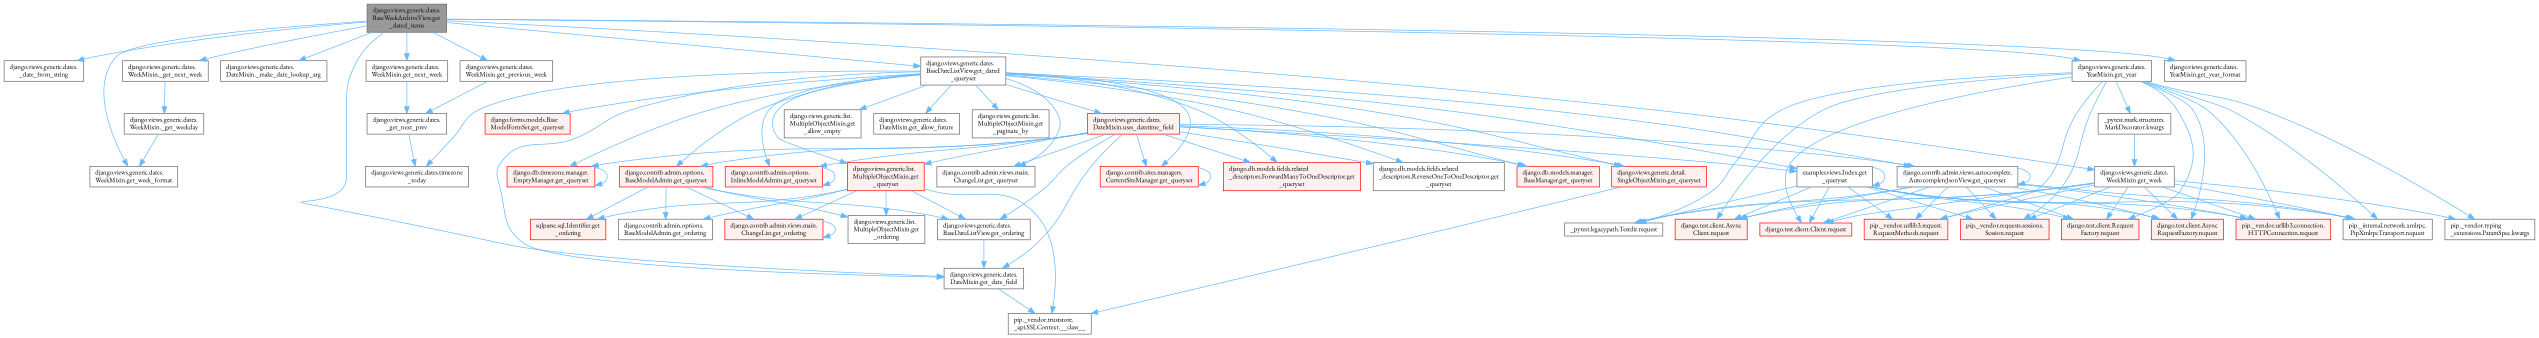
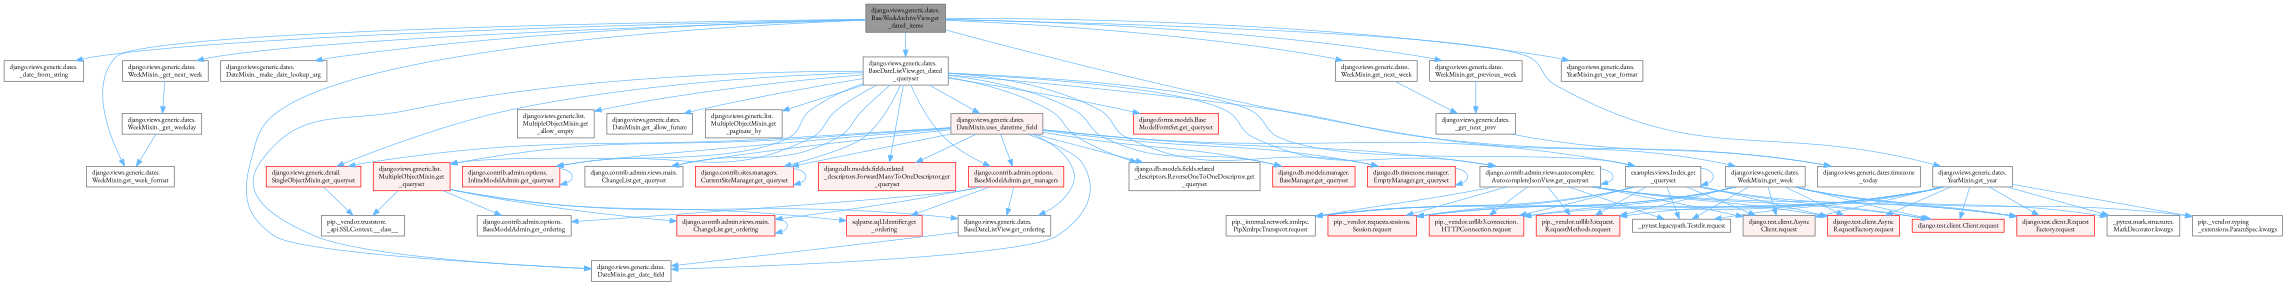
node "django.views.generic.dates. DateMixin.uses_datetime_field": color red -> grey40
edge "_pytest.mark.structures. MarkDecorator.kwargs" -> "django.views.generic.dates. WeekMixin.get_week": reversed
node "django.contrib.admin.options. BaseModelAdmin.get_queryset": label "django.contrib.admin.options. BaseModelAdmin.get_queryset" -> "django.contrib.admin.options. BaseModelAdmin.get_managers"
node "django.views.generic.list. MultipleObjectMixin.get _ordering": removed
node "django.test.client.Async Client.request": color red -> grey40
edge "django.views.generic.dates. DateMixin.get_date_field" -> "pip._vendor.truststore. _api.SSLContext.__class__": removed
